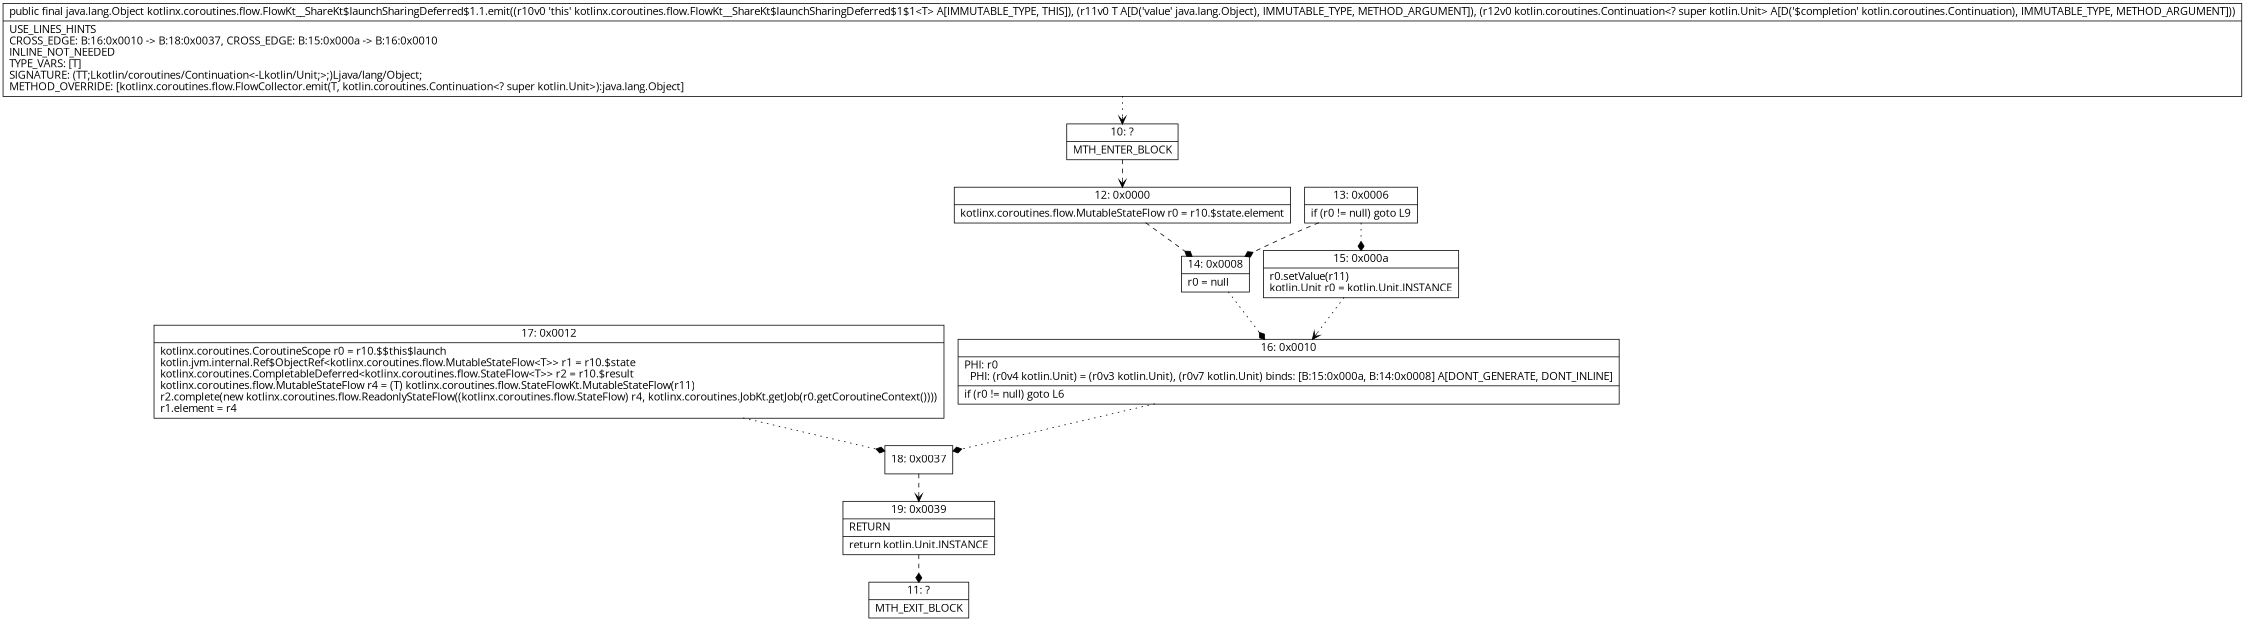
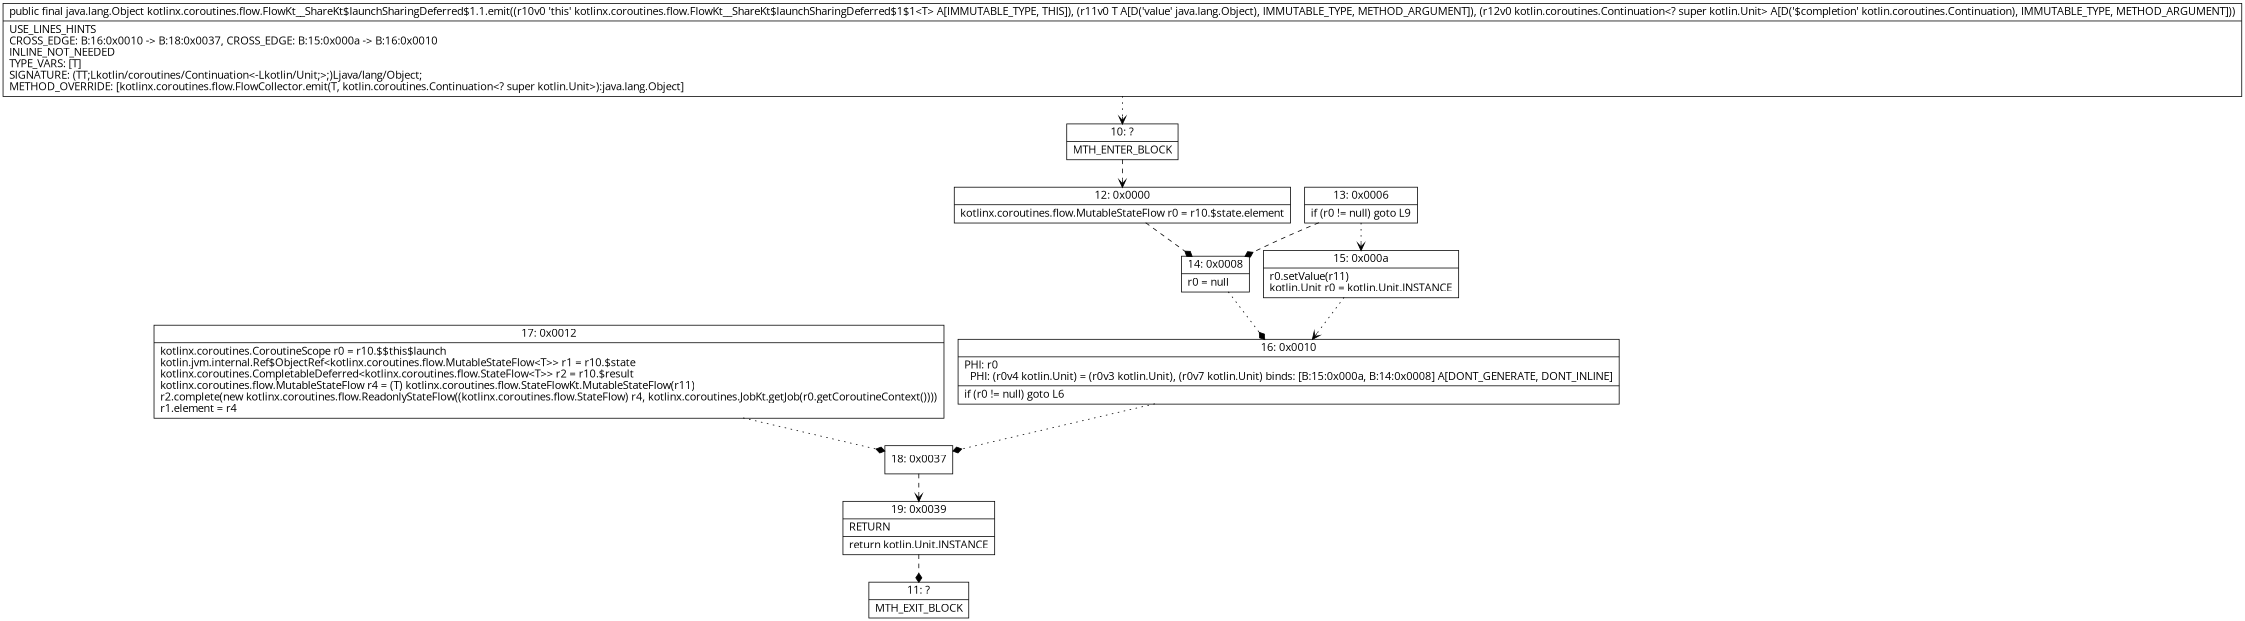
edge "13: 0x0006" -> "15: 0x000a": arrowhead diamond -> vee
